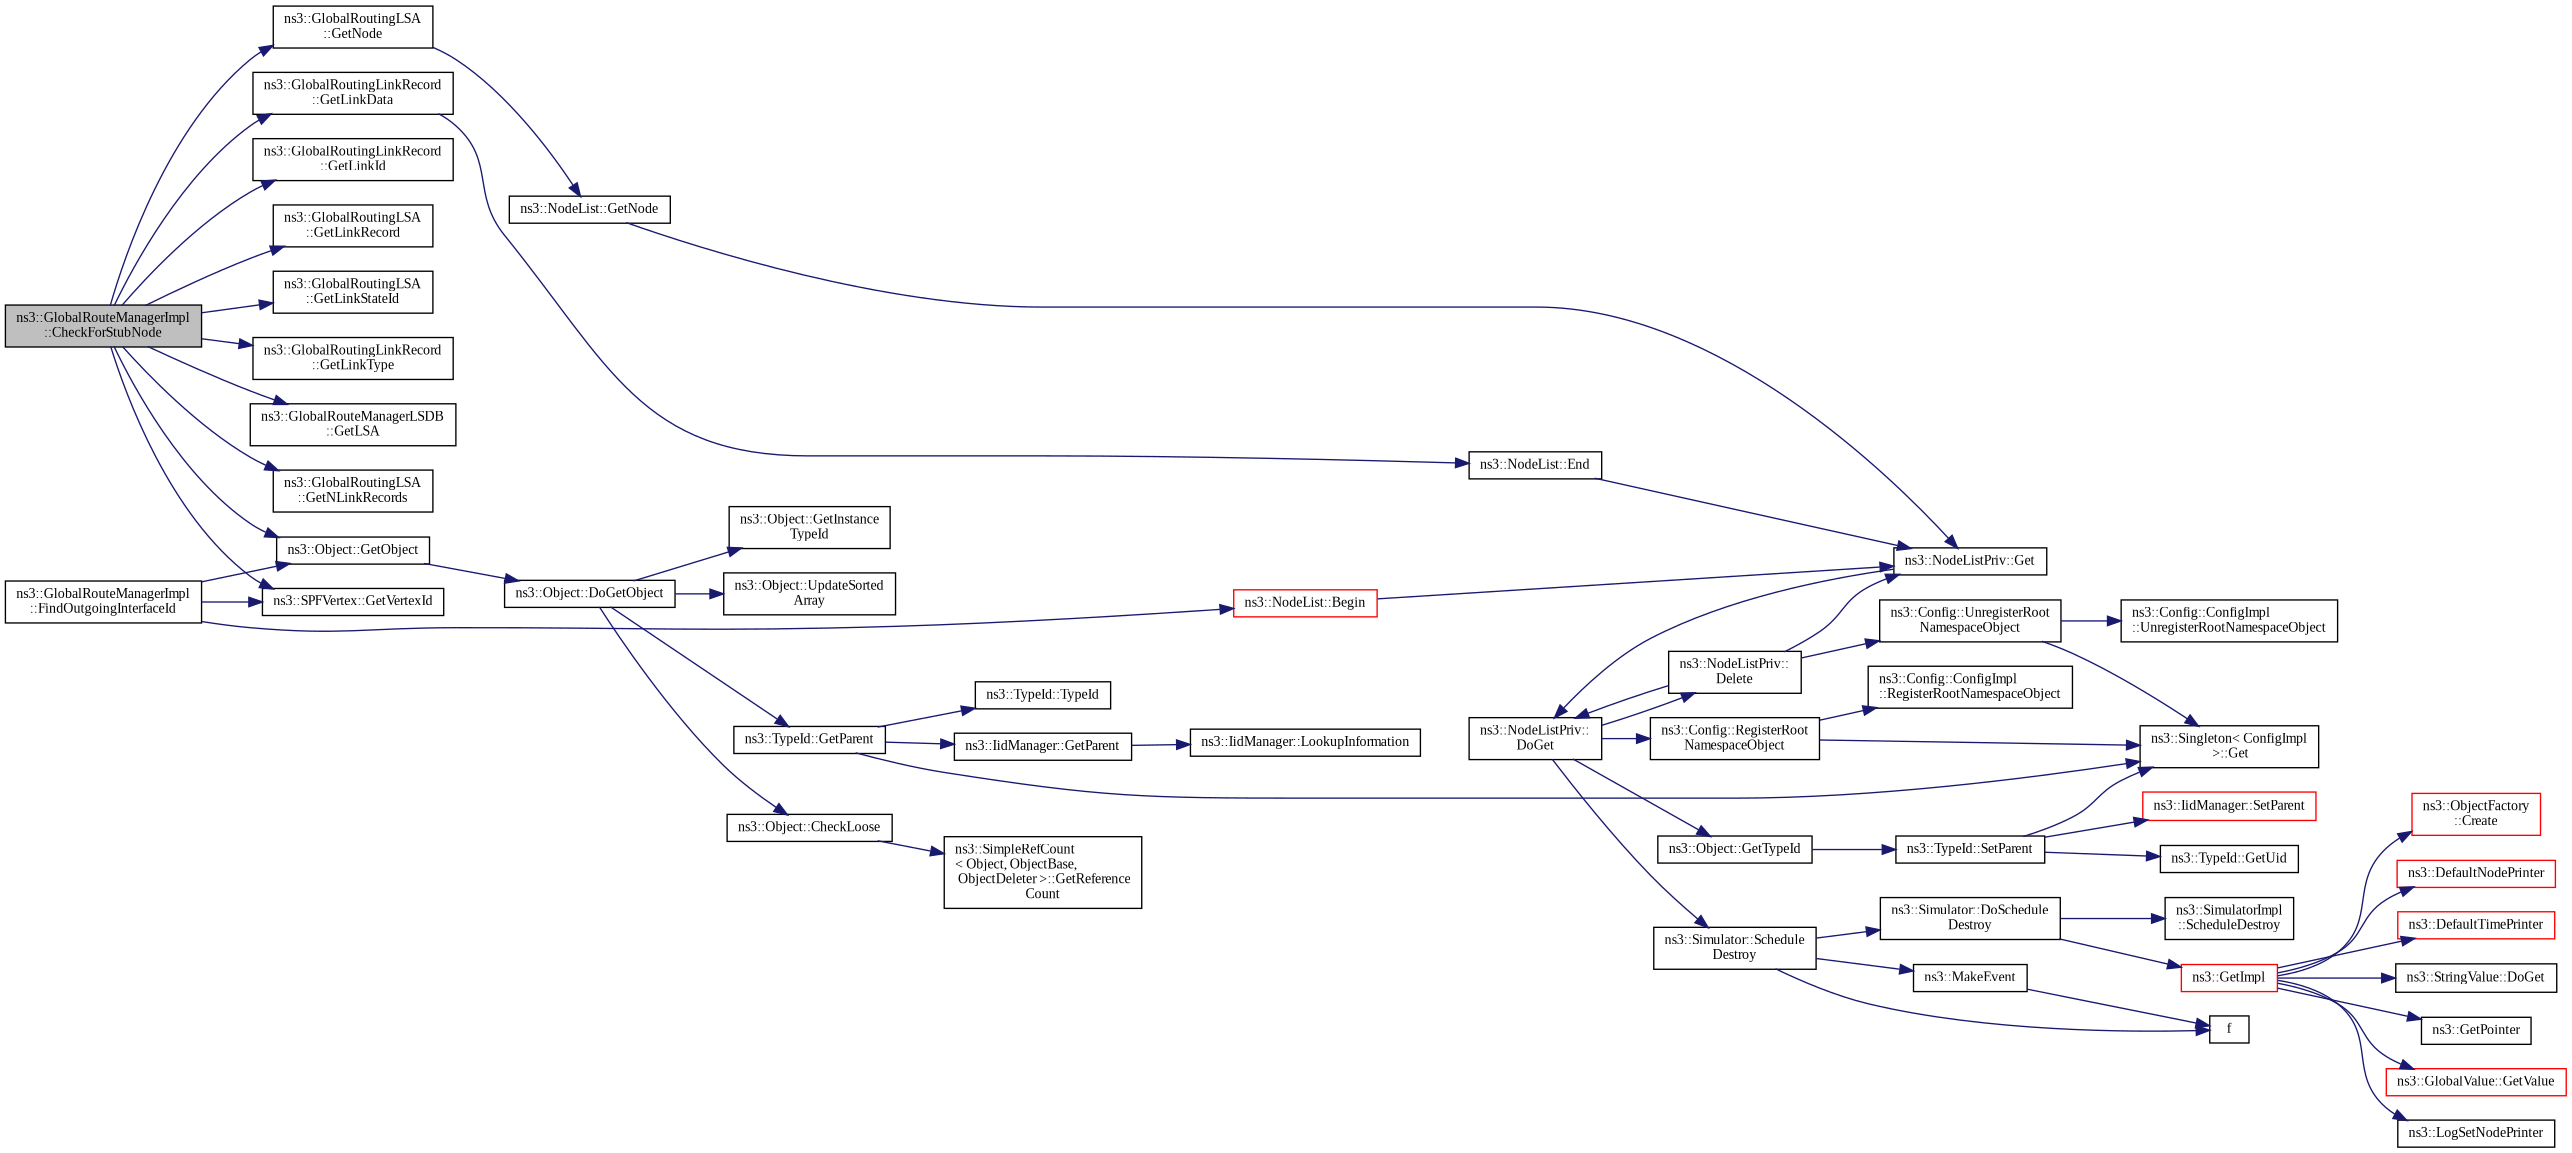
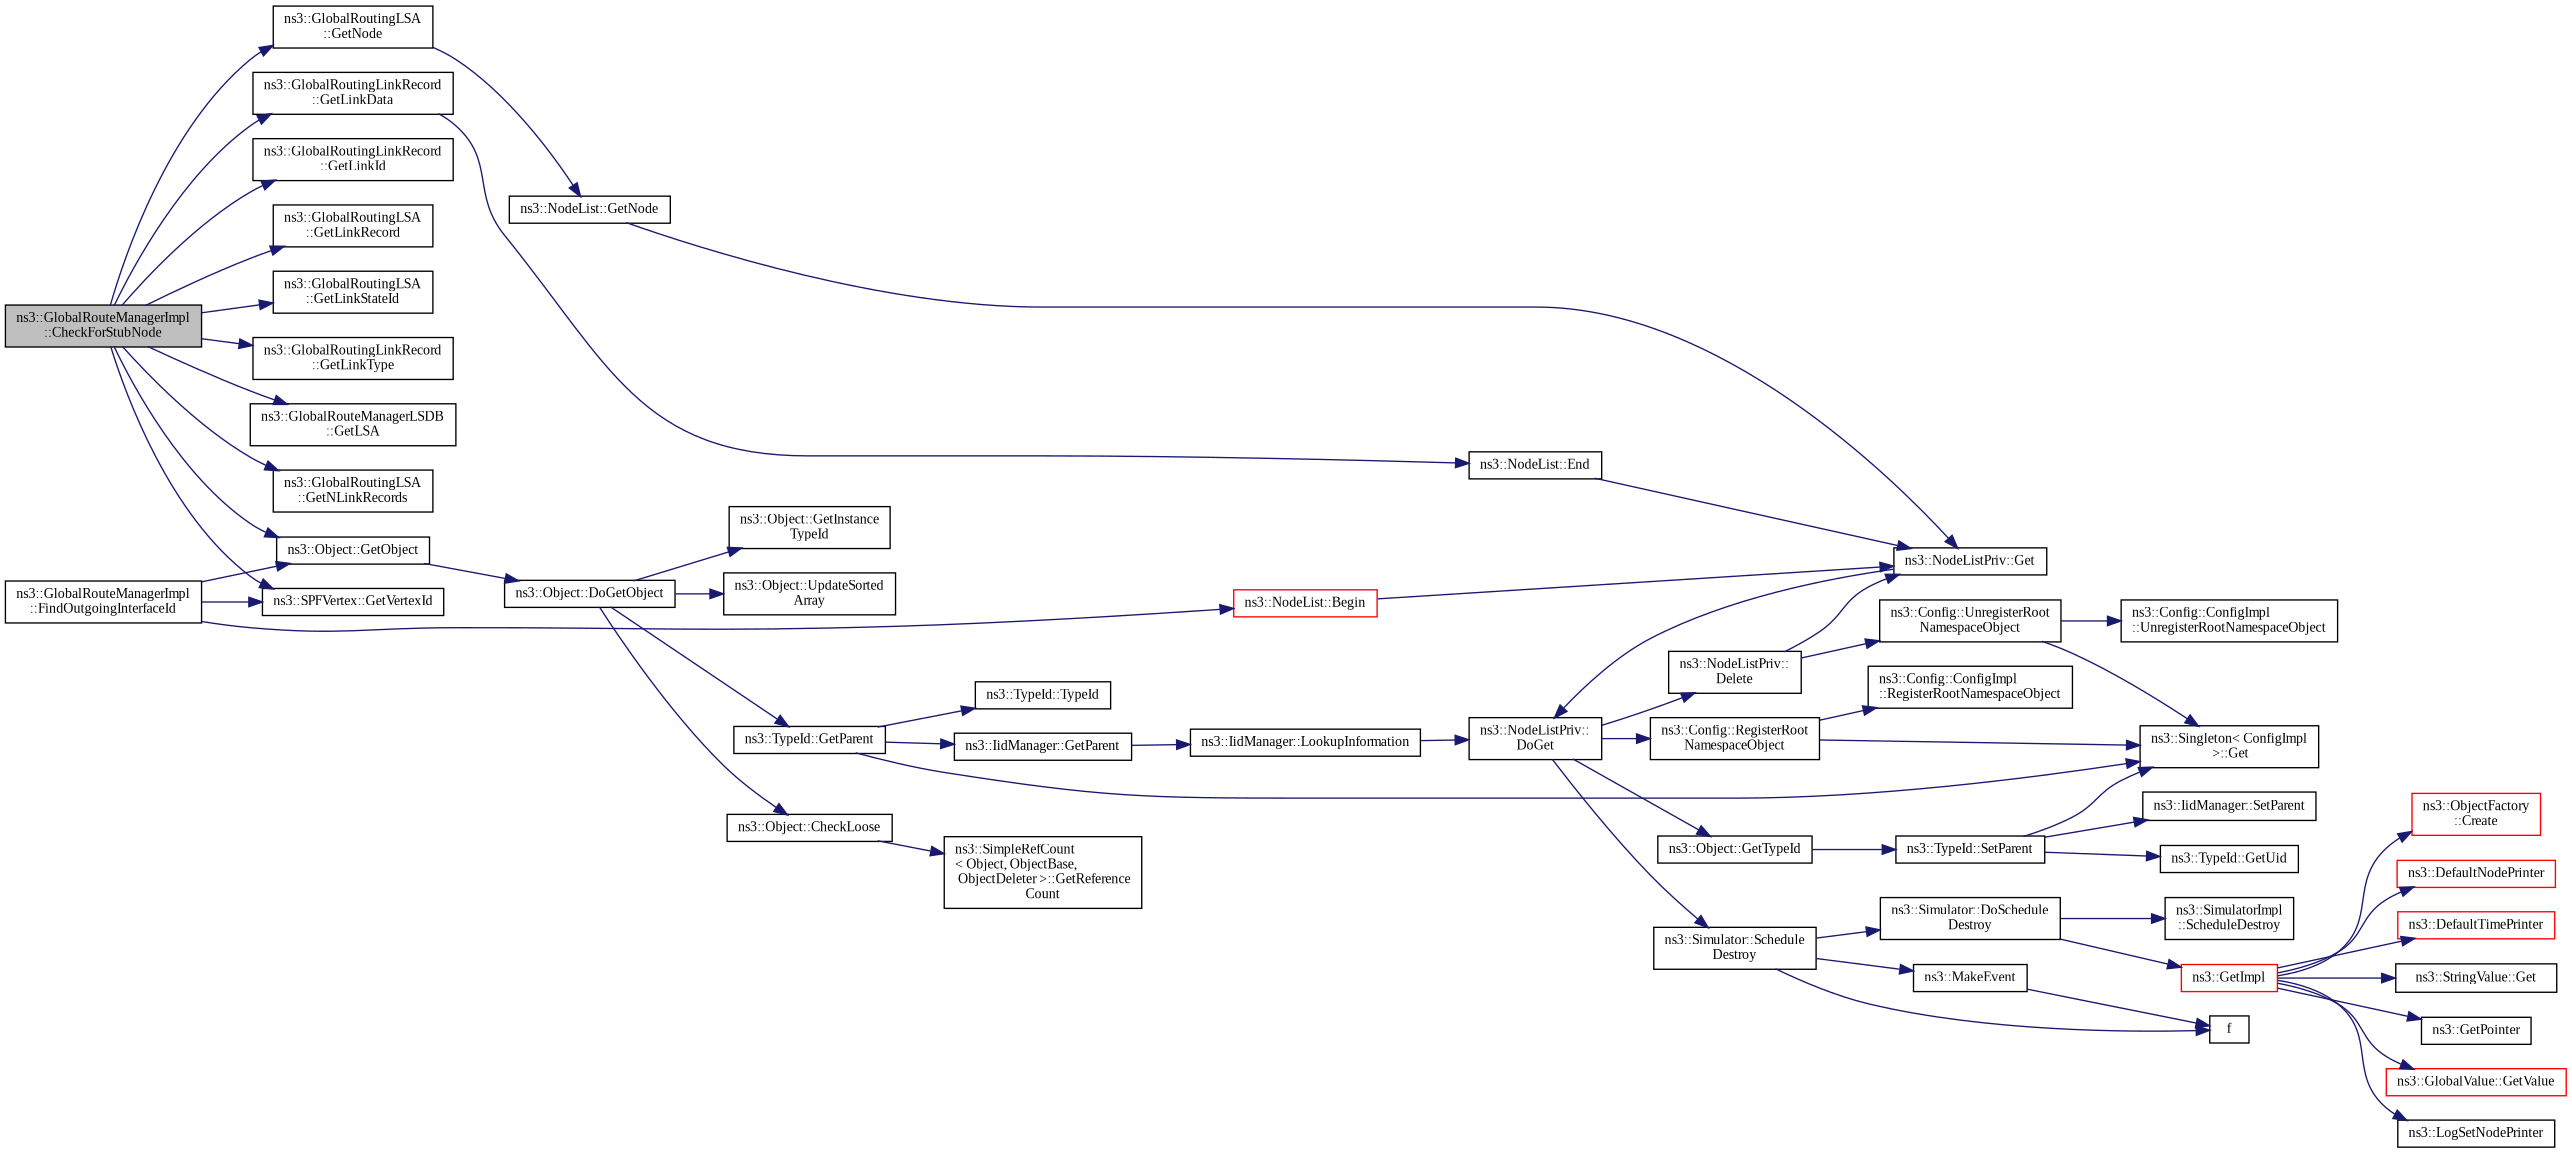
edge "ns3::NodeListPriv:: Delete" -> "ns3::NodeListPriv:: DoGet": now "ns3::IidManager::LookupInformation" -> "ns3::NodeListPriv:: DoGet"
node "ns3::IidManager::SetParent": color red -> black
node "ns3::StringValue::DoGet": label "ns3::StringValue::DoGet" -> "ns3::StringValue::Get"
